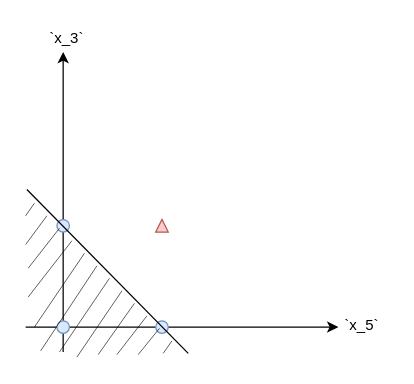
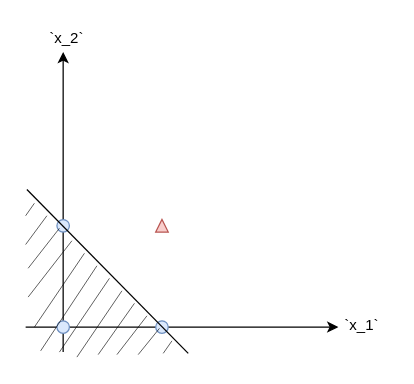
node "`x_3`": label "`x_3`" -> "`x_2`"
node "`x_5`": label "`x_5`" -> "`x_1`"
